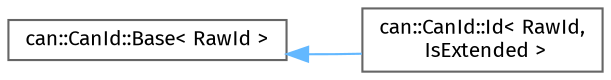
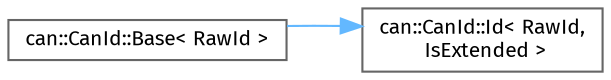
edge "can::CanId::Id< RawId, IsExtended >" -> "can::CanId::Base< RawId >": reversed
